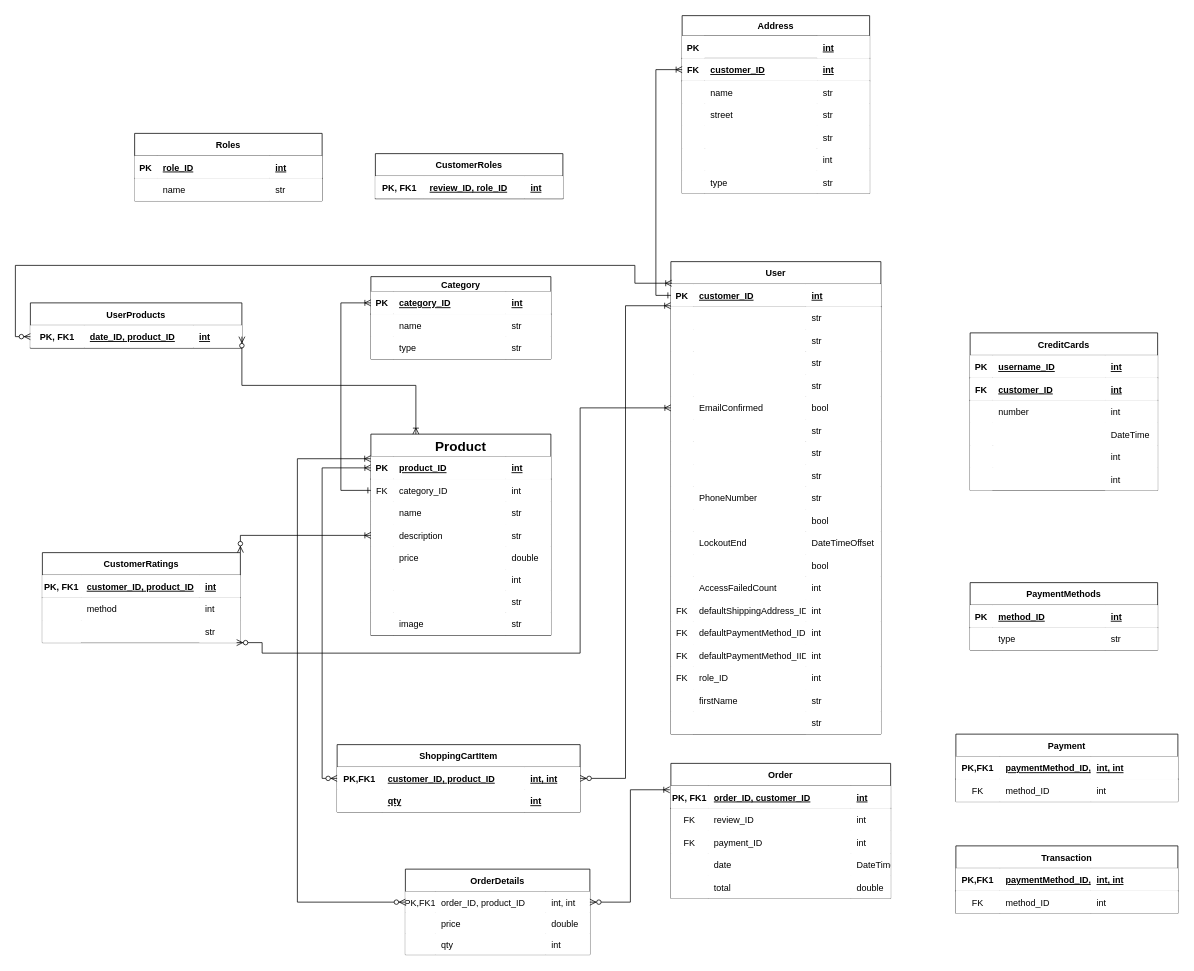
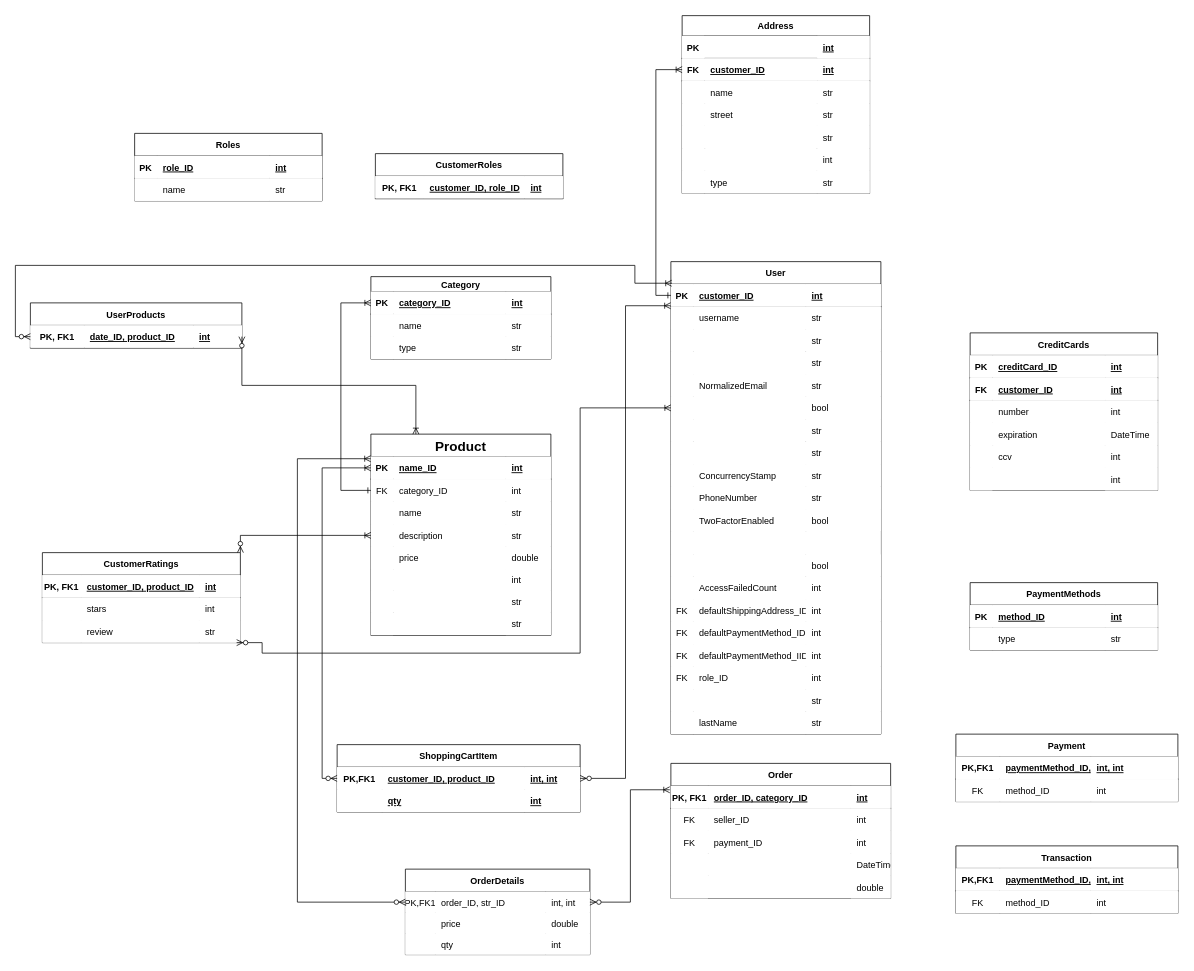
node "review_ID, role_ID": label "review_ID, role_ID" -> "customer_ID, role_ID"
node "username": added
node "username_ID": label "username_ID" -> "creditCard_ID"
node "NormalizedEmail": added
node "EmailConfirmed": removed
node "expiration": added
node "ccv": added
node "product_ID": label "product_ID" -> "name_ID"
node "ConcurrencyStamp": added
node "TwoFactorEnabled": added
node "LockoutEnd": removed
node "DateTimeOffset": removed
node "method": label "method" -> "stars"
node "image": removed
node "review": added
node "firstName": removed
node "lastName": added
node "order_ID, customer_ID": label "order_ID, customer_ID" -> "order_ID, category_ID"
node "review_ID": label "review_ID" -> "seller_ID"
node "date": removed
node "total": removed
node "order_ID, product_ID": label "order_ID, product_ID" -> "order_ID, str_ID"
